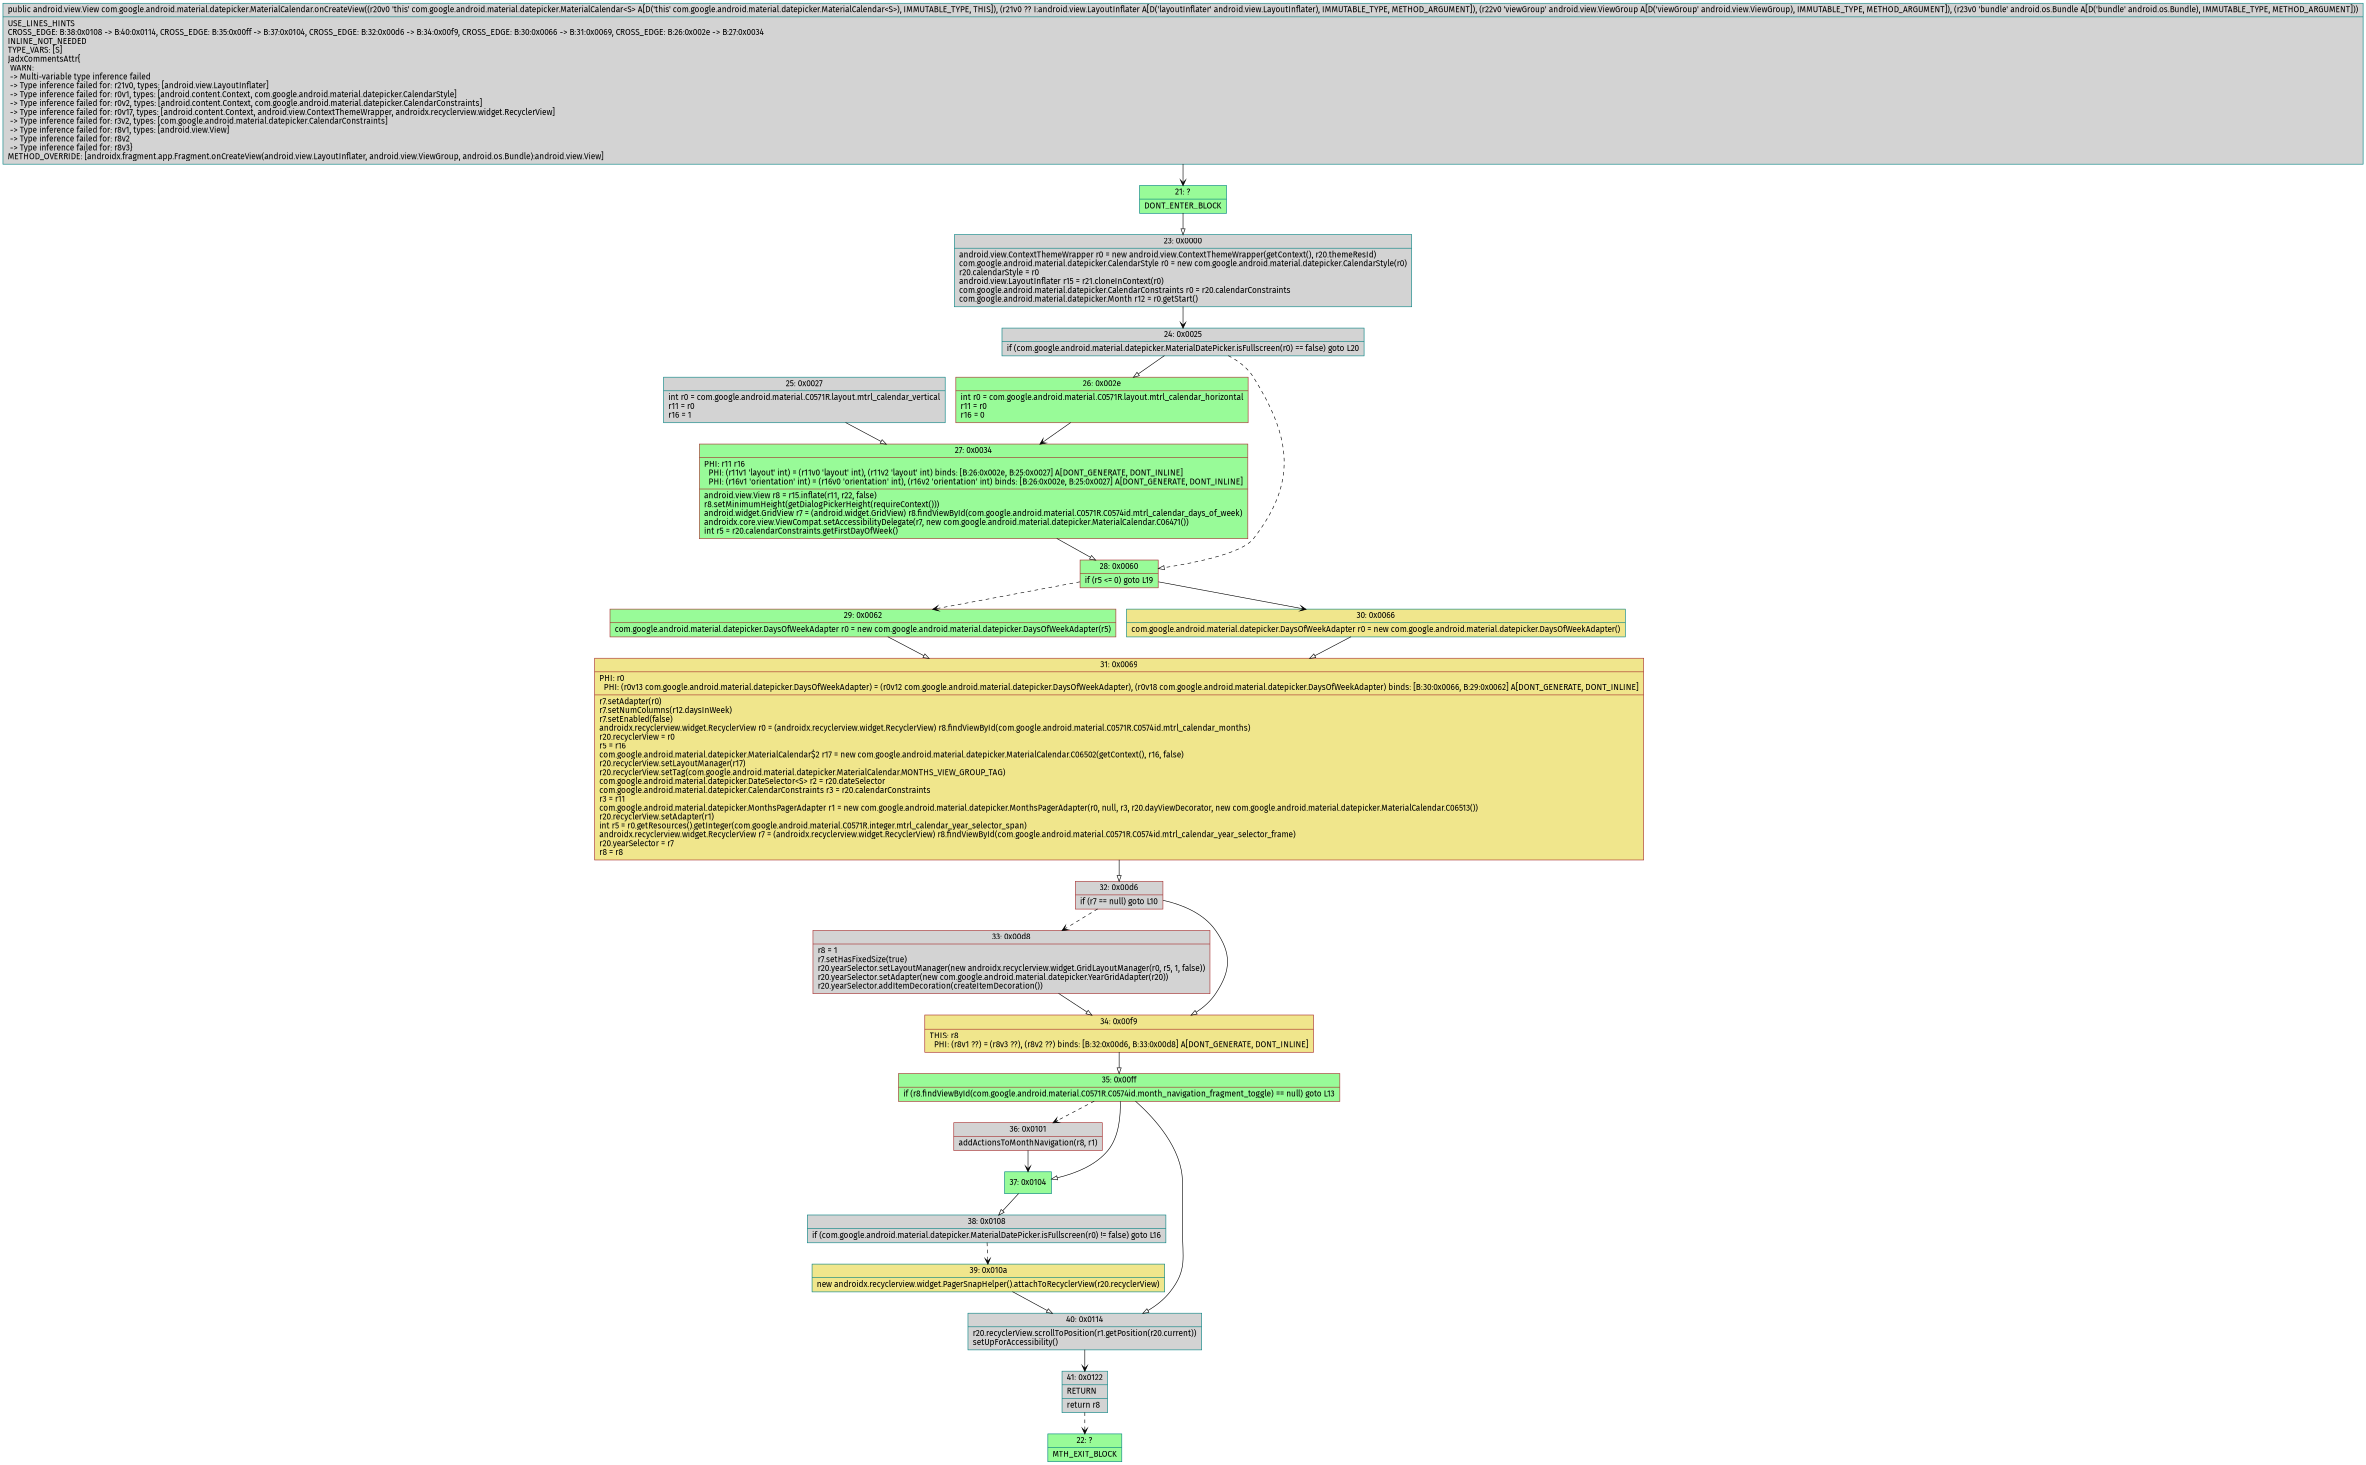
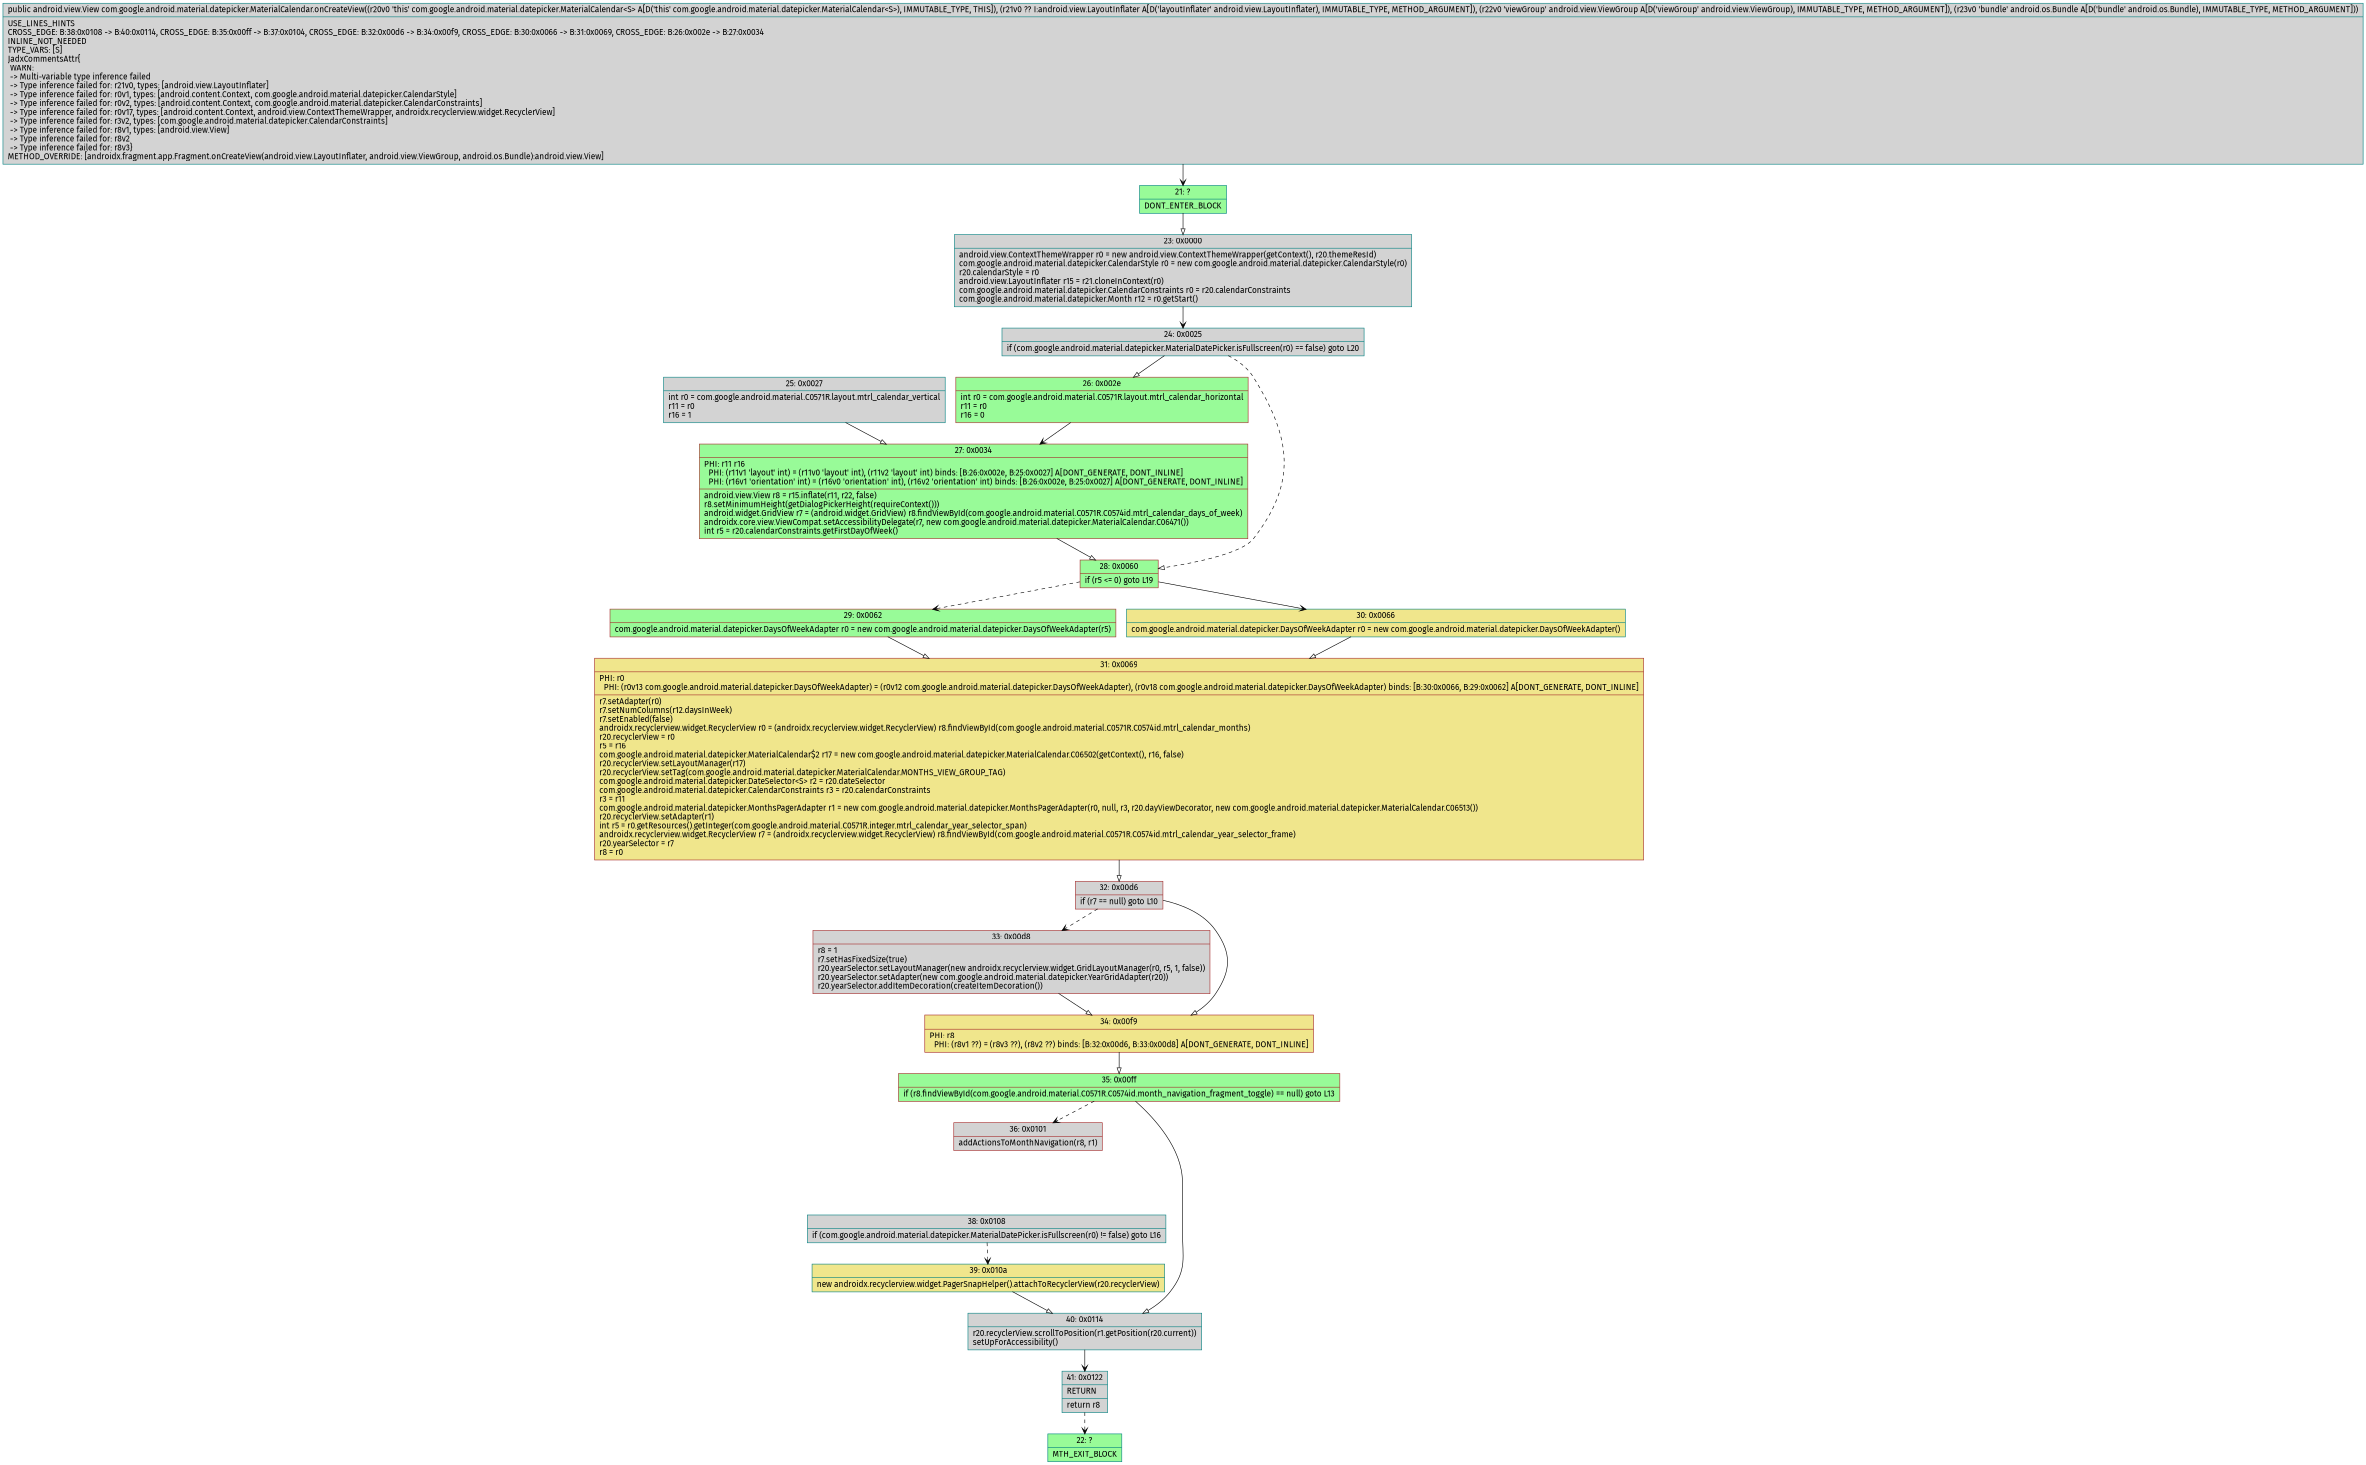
node "31: 0x0069": text "r8 = r8" -> "r8 = r0"
node "34: 0x00f9": text "THIS: r8" -> "PHI: r8"
node "37: 0x0104": removed
